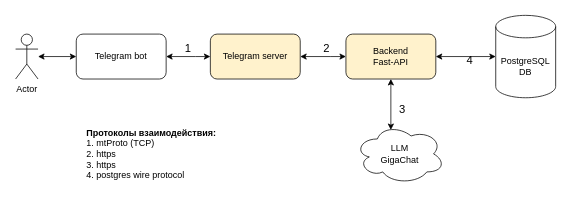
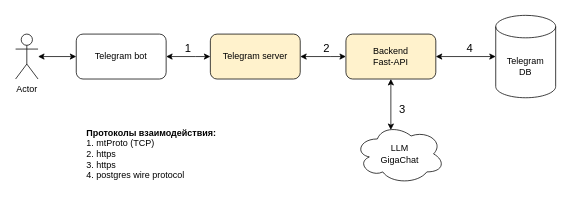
node "4": moved (470, 60) -> (470, 48)
node "PostgreSQL DB": label "PostgreSQL DB" -> "Telegram DB"
